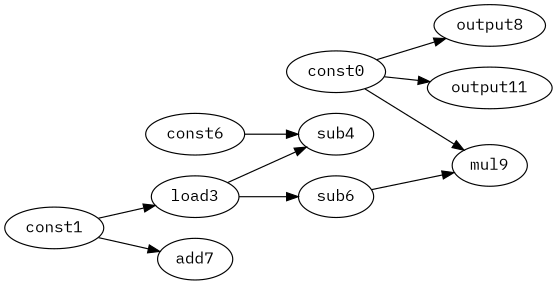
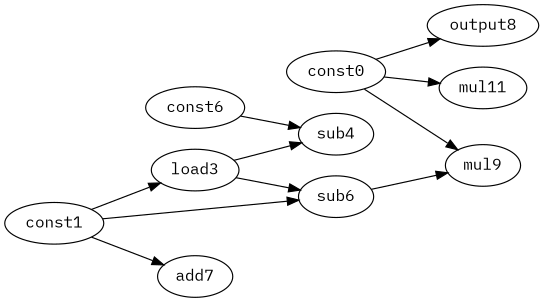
node "output11": label "output11" -> "mul11"
edge "const1" -> "sub6": added
